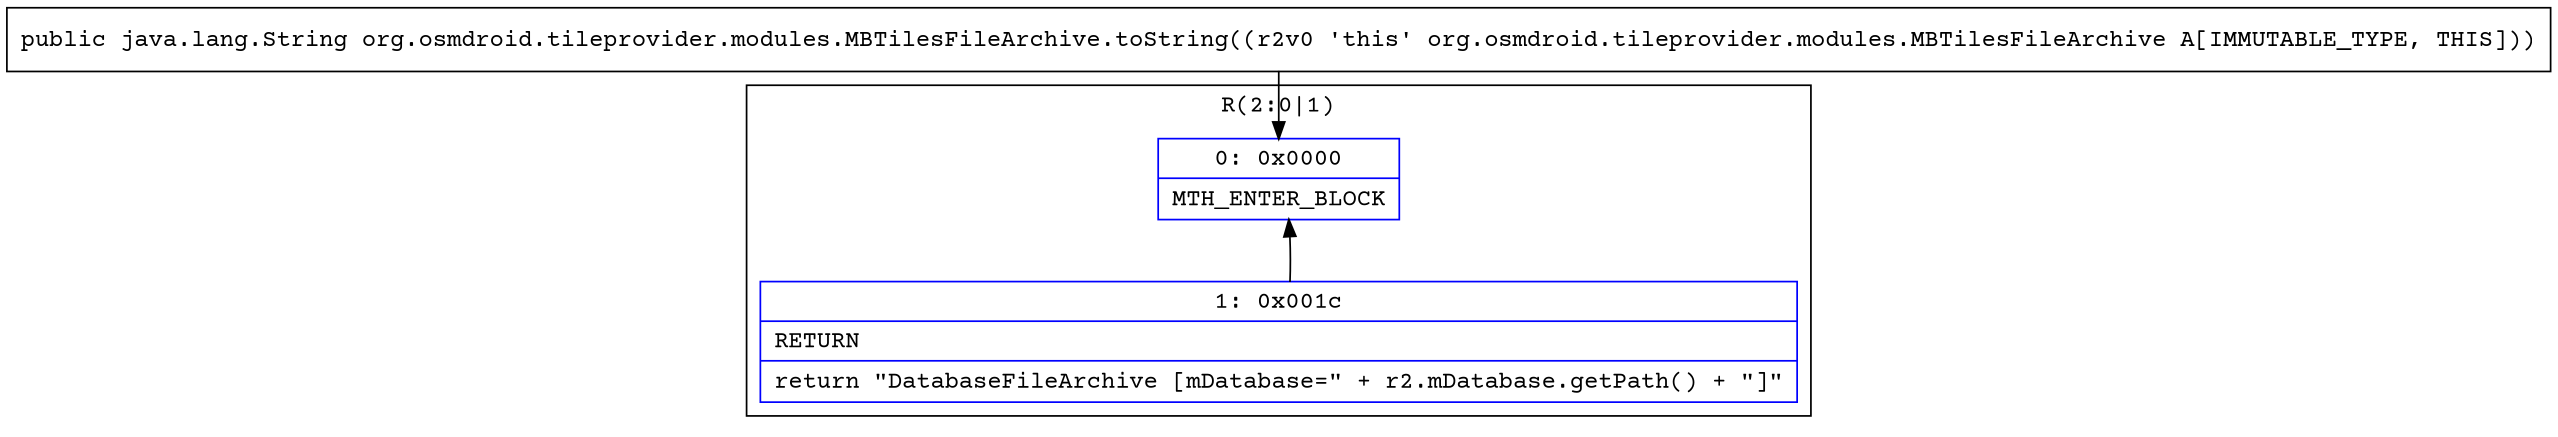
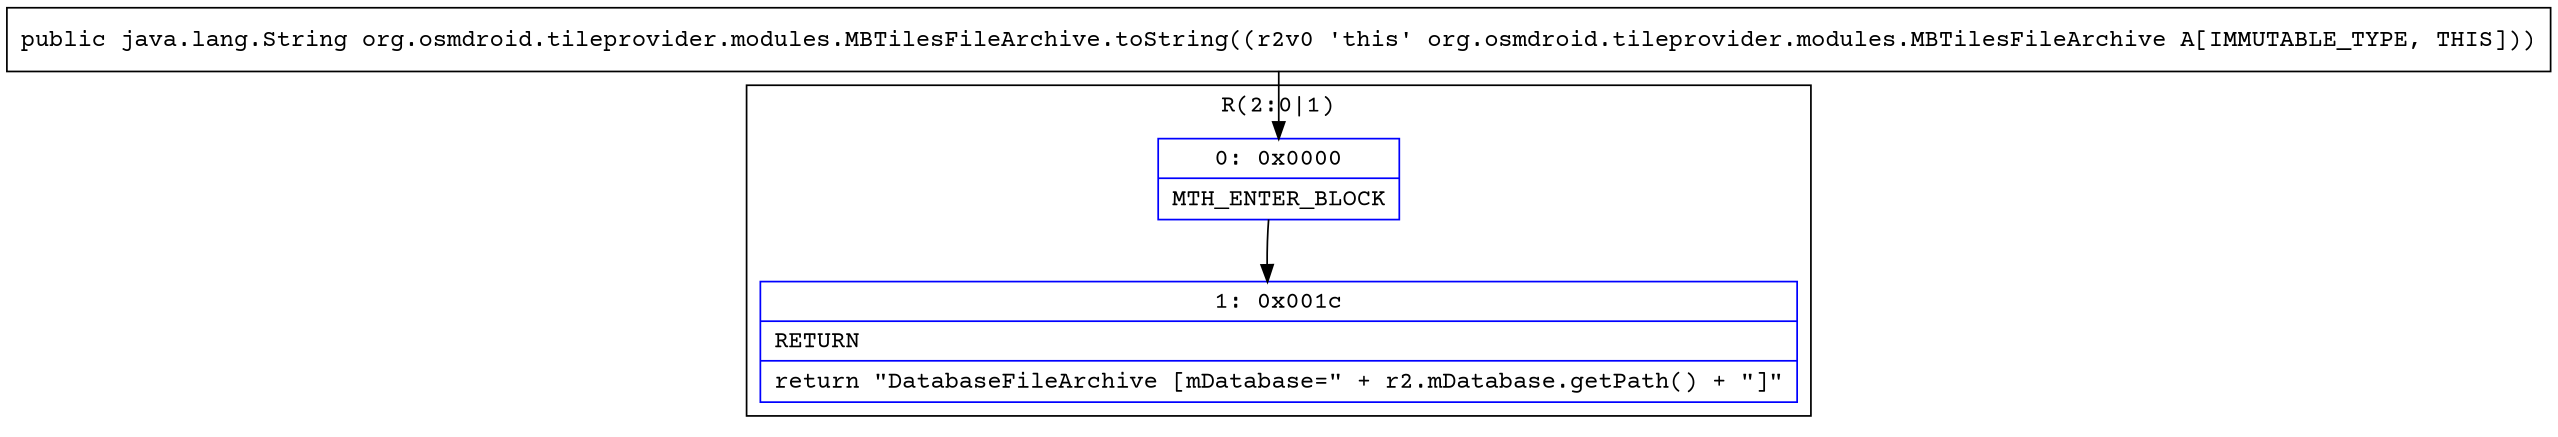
edge "1: 0x001c" -> "0: 0x0000": reversed
